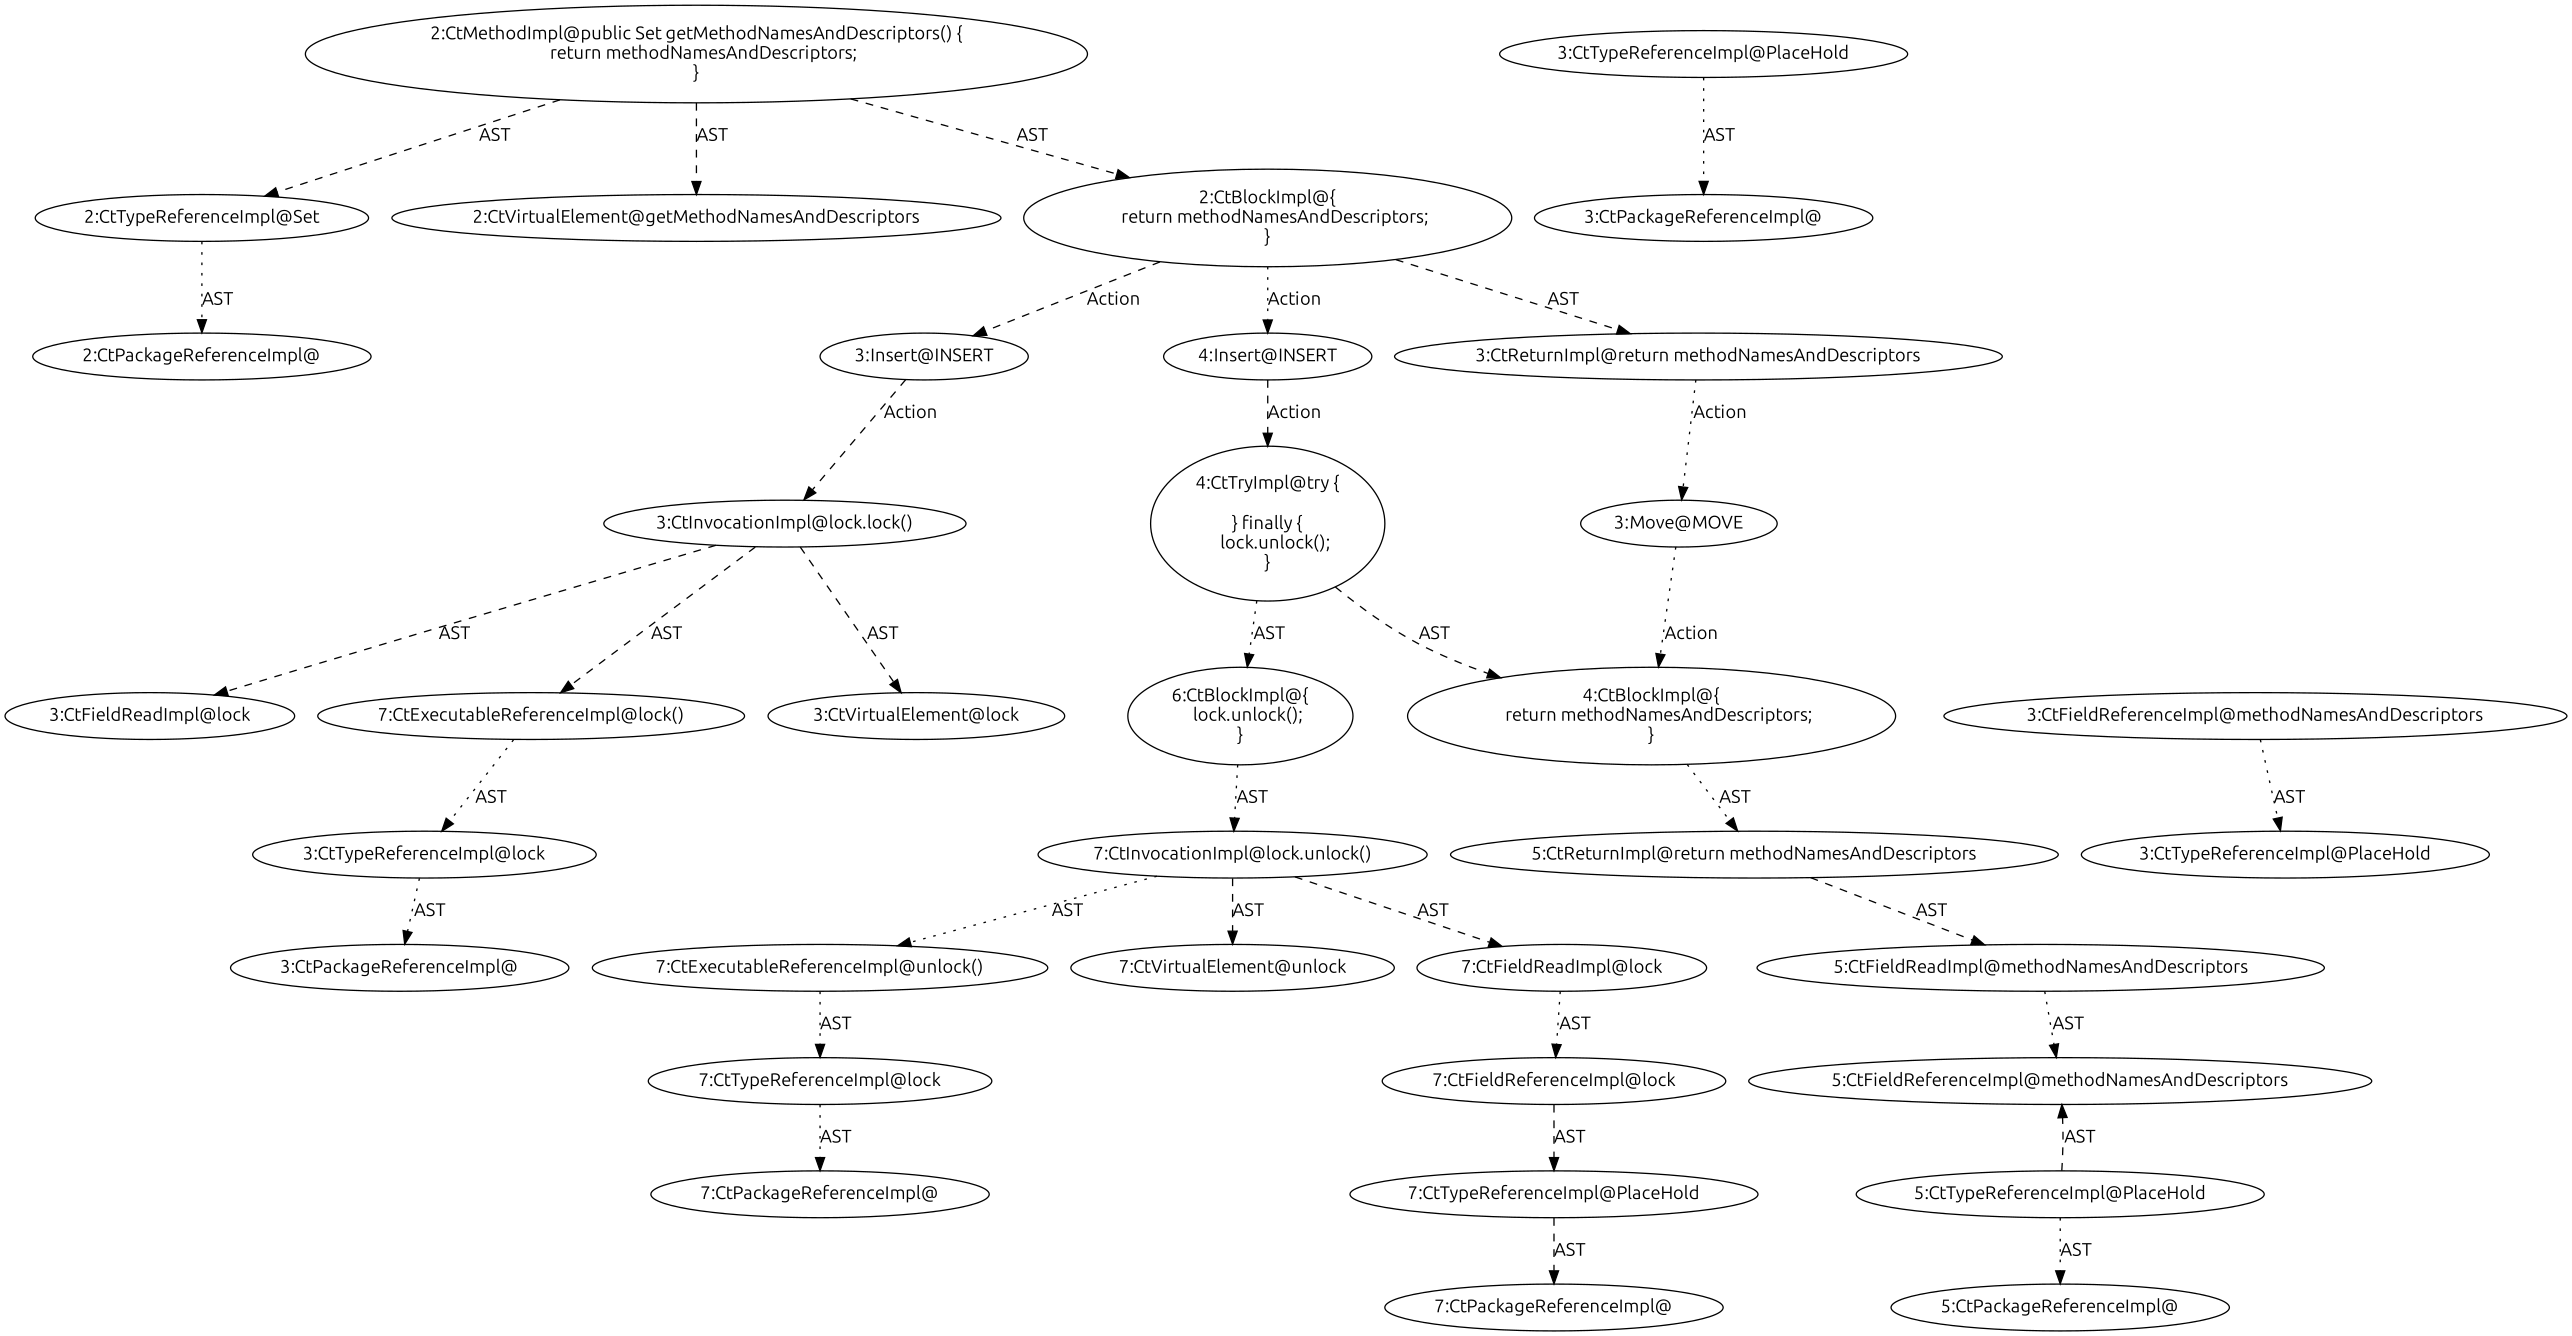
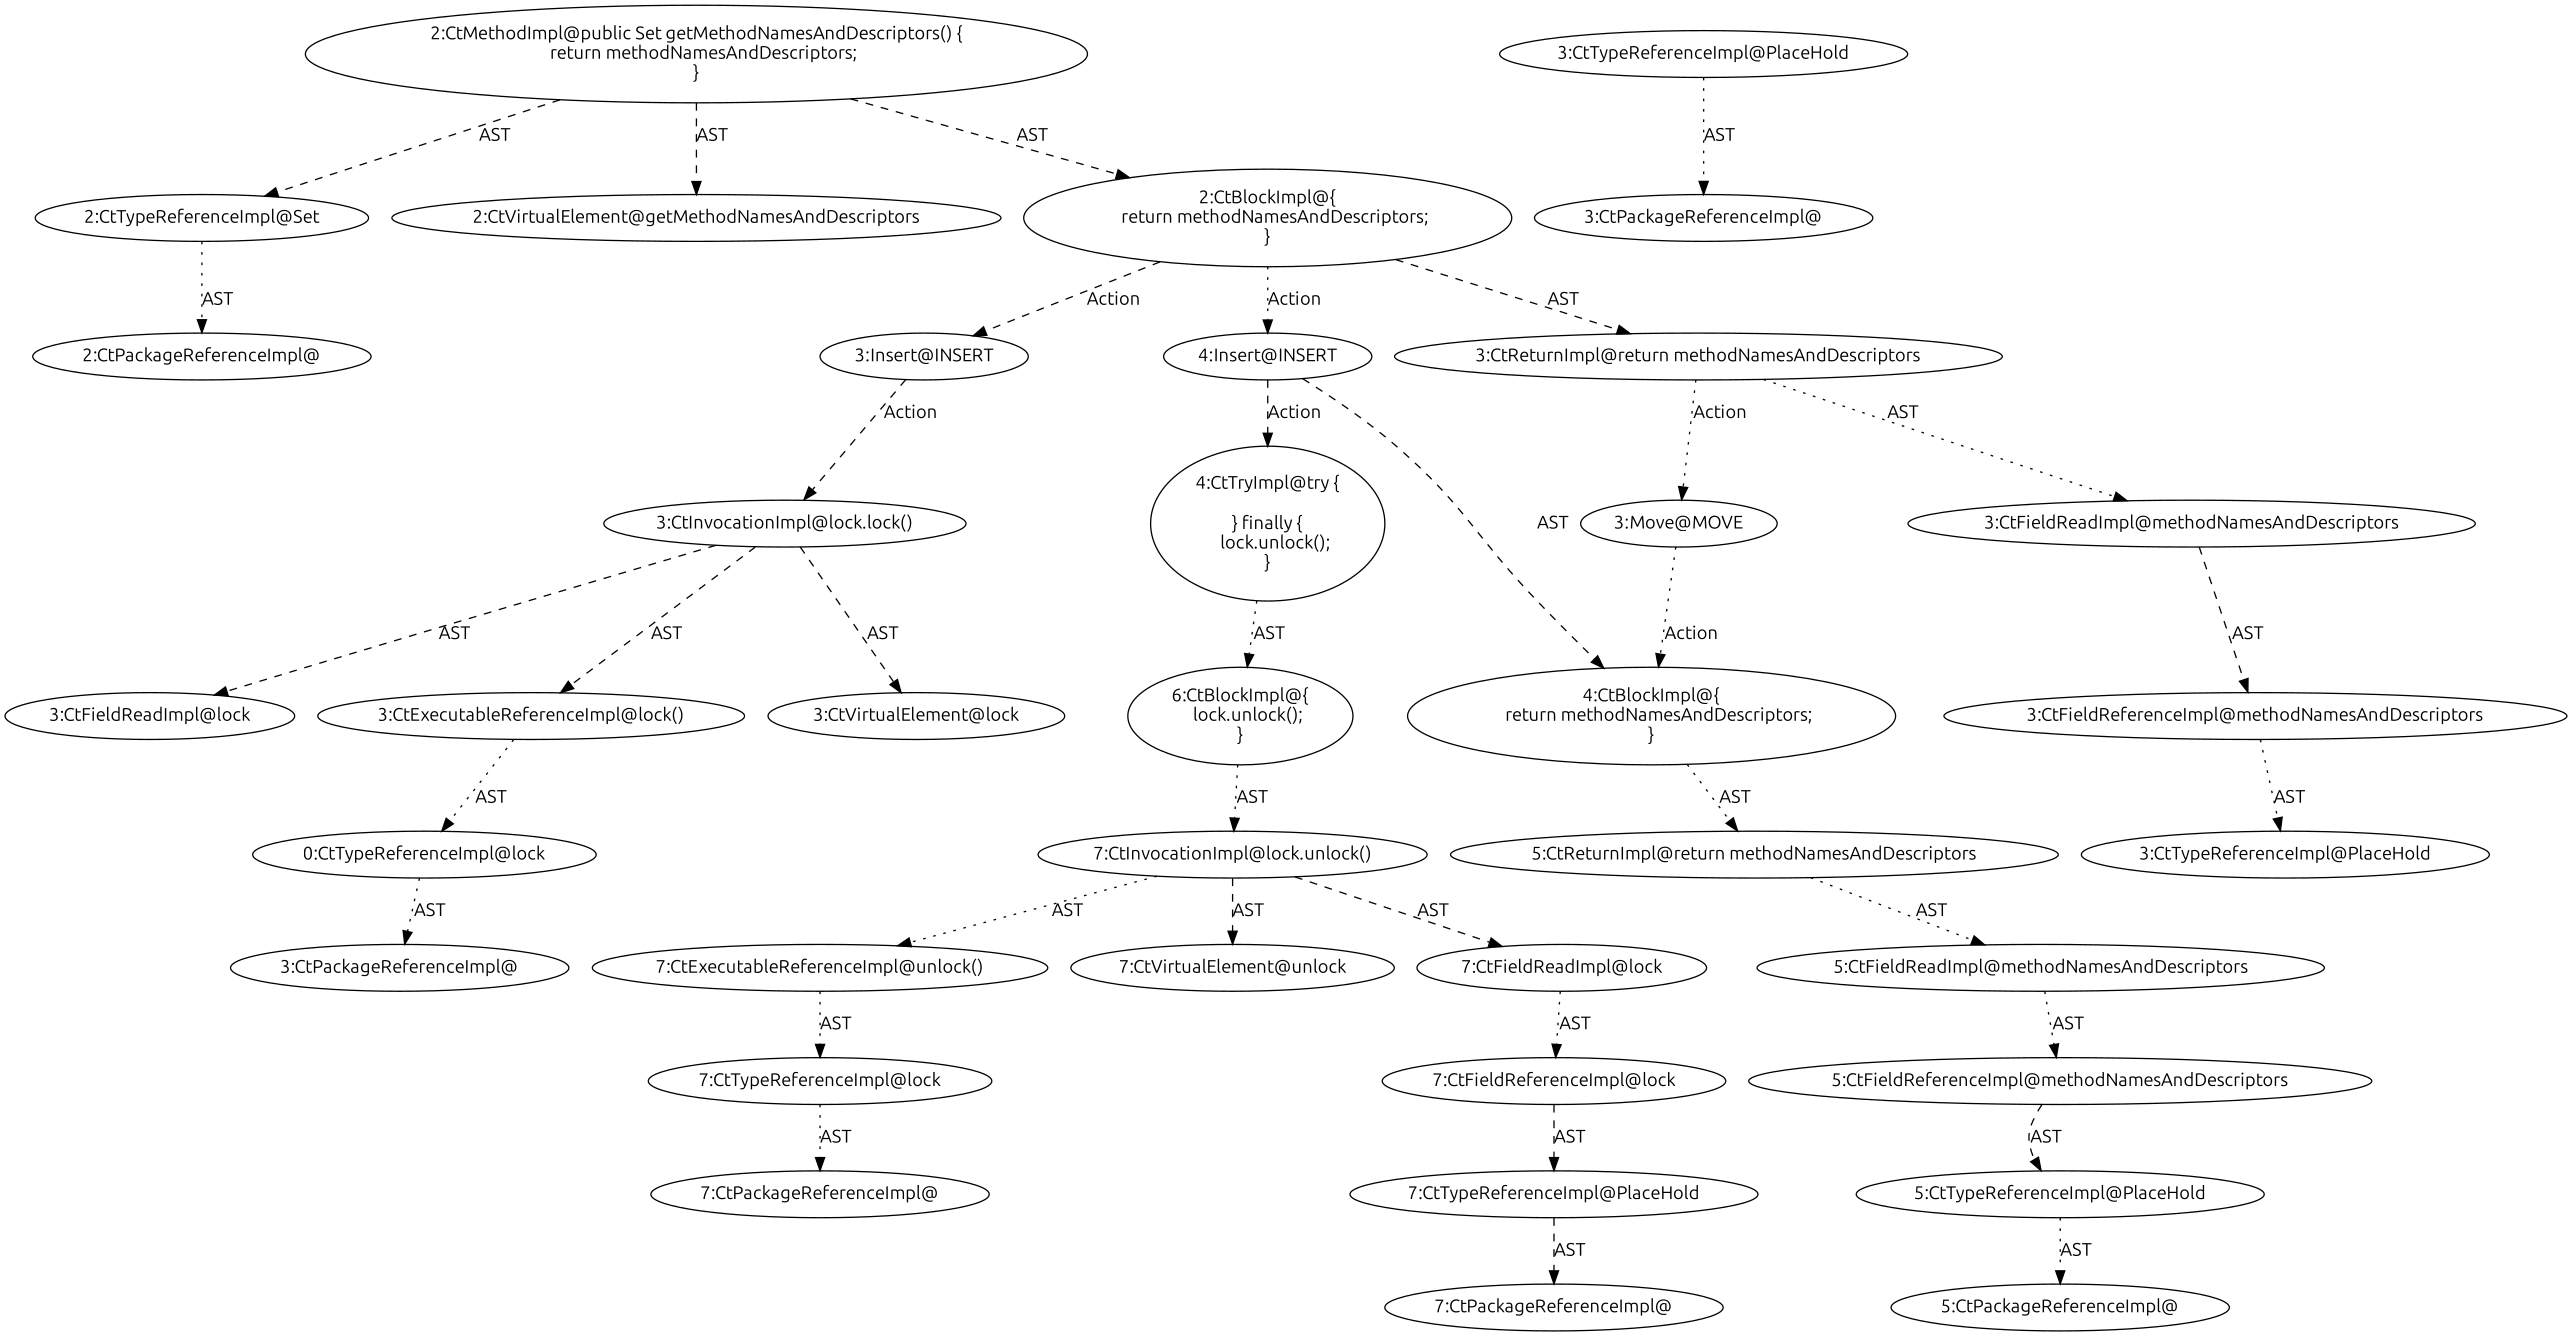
node "3:CtFieldReadImpl@methodNamesAndDescriptors": added
edge "4:CtTryImpl@try { } finally { lock.unlock(); }" -> "4:CtBlockImpl@{ return methodNamesAndDescriptors; }": now "4:Insert@INSERT" -> "4:CtBlockImpl@{ return methodNamesAndDescriptors; }"
node "7:CtExecutableReferenceImpl@lock()": label "7:CtExecutableReferenceImpl@lock()" -> "3:CtExecutableReferenceImpl@lock()"
node "3:CtTypeReferenceImpl@lock": label "3:CtTypeReferenceImpl@lock" -> "0:CtTypeReferenceImpl@lock"
edge "5:CtReturnImpl@return methodNamesAndDescriptors" -> "5:CtFieldReadImpl@methodNamesAndDescriptors": style dashed -> dotted
edge "5:CtTypeReferenceImpl@PlaceHold" -> "5:CtFieldReferenceImpl@methodNamesAndDescriptors": reversed
